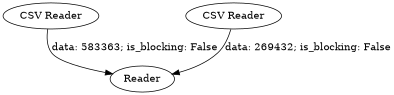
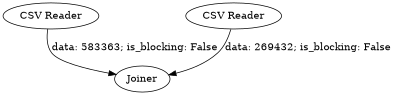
node "Reader": label "Reader" -> "Joiner"
